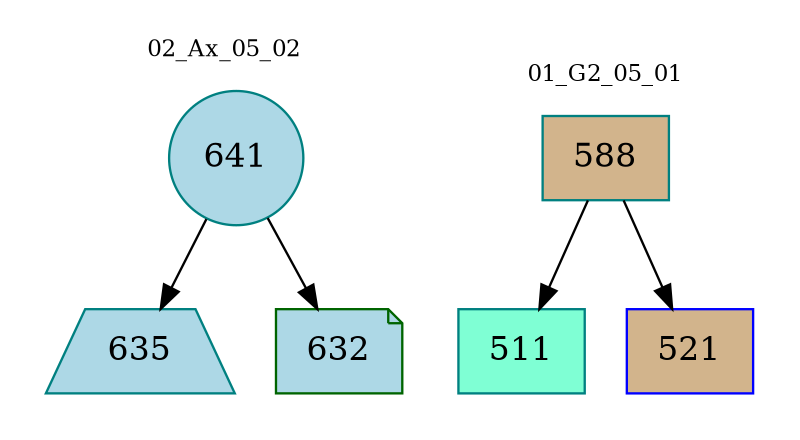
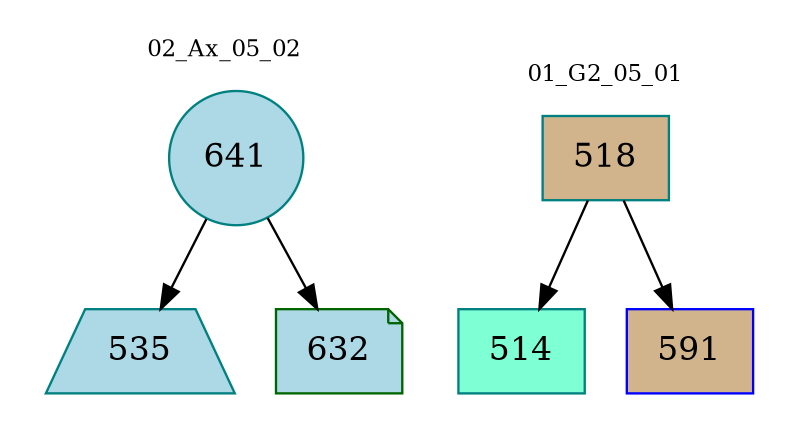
node "588": label "588" -> "518"
node "635": label "635" -> "535"
node "511": label "511" -> "514"
node "521": label "521" -> "591"
